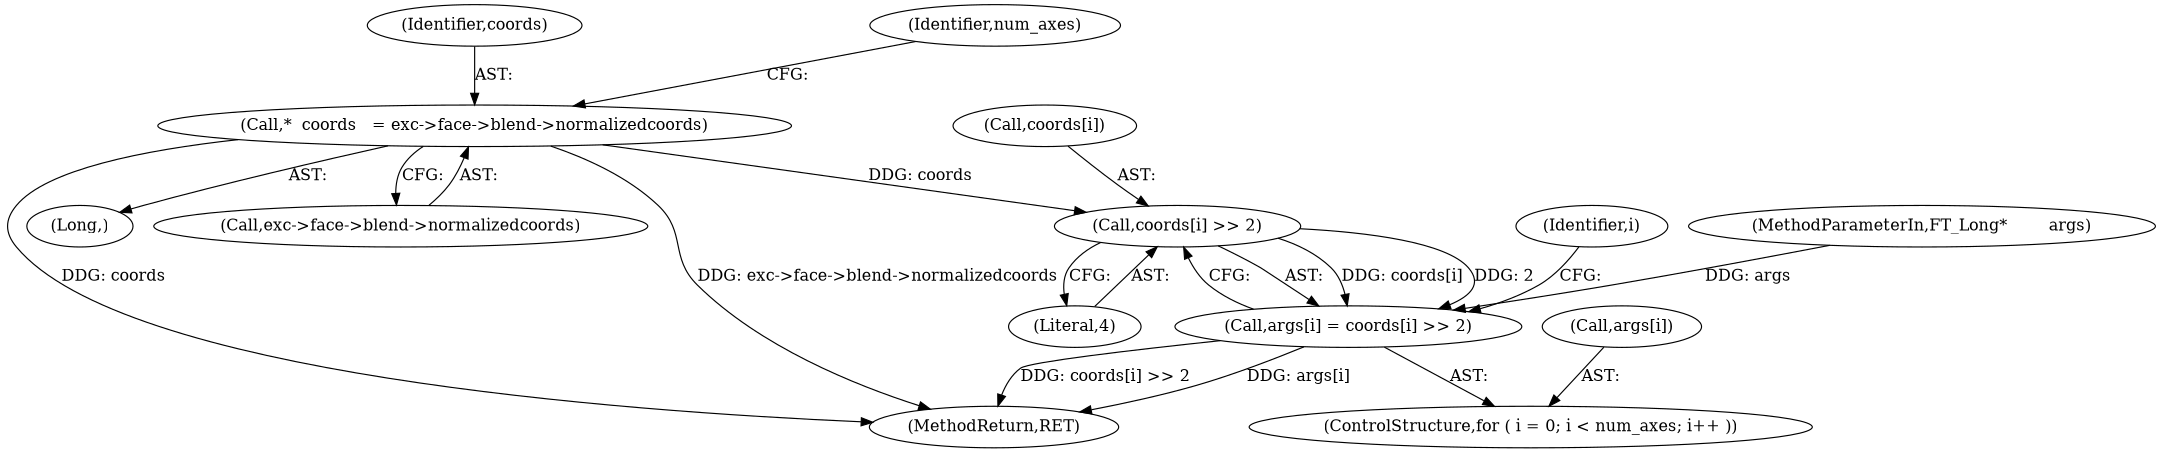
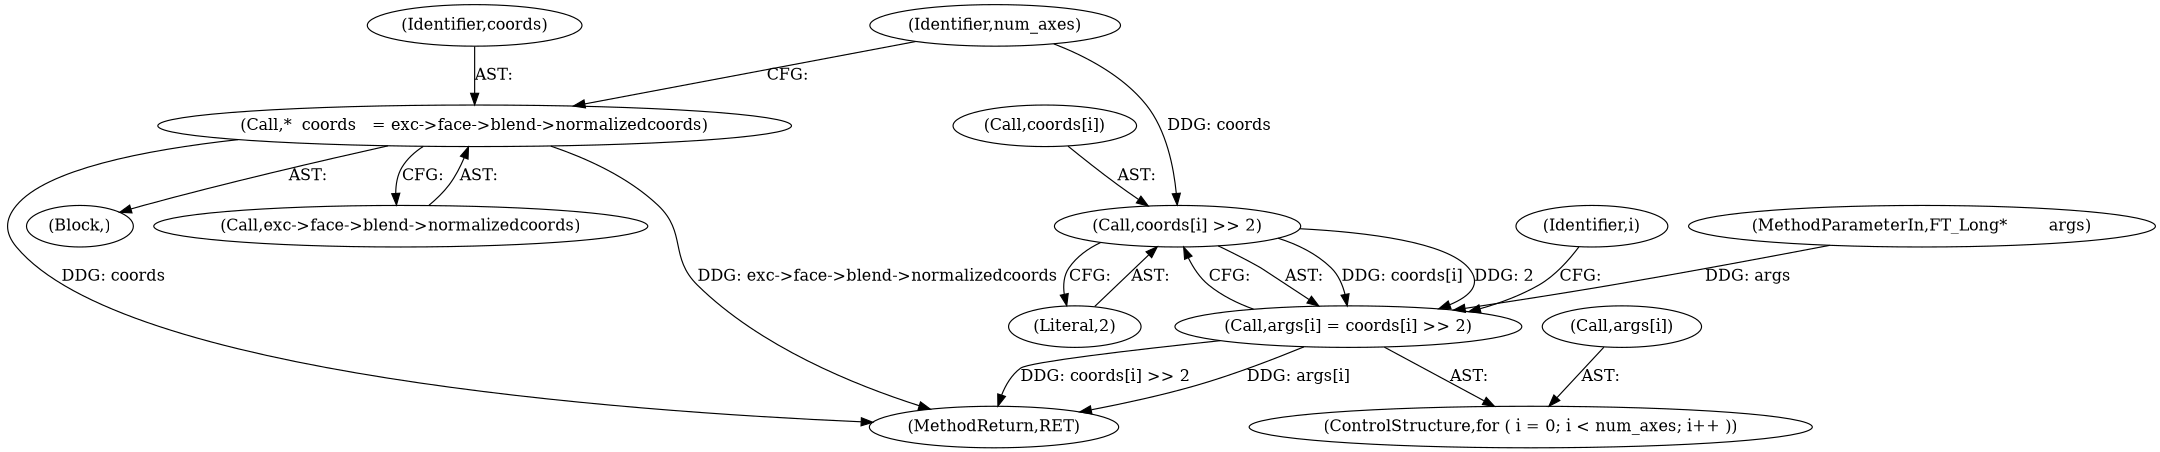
edge "(Call,*  coords   = exc->face->blend->normalizedcoords)" -> "(Call,coords[i] >> 2)": now "(Identifier,num_axes)" -> "(Call,coords[i] >> 2)"
node "(Long,)": label "(Long,)" -> "(Block,)"
node "(Literal,4)": label "(Literal,4)" -> "(Literal,2)"
